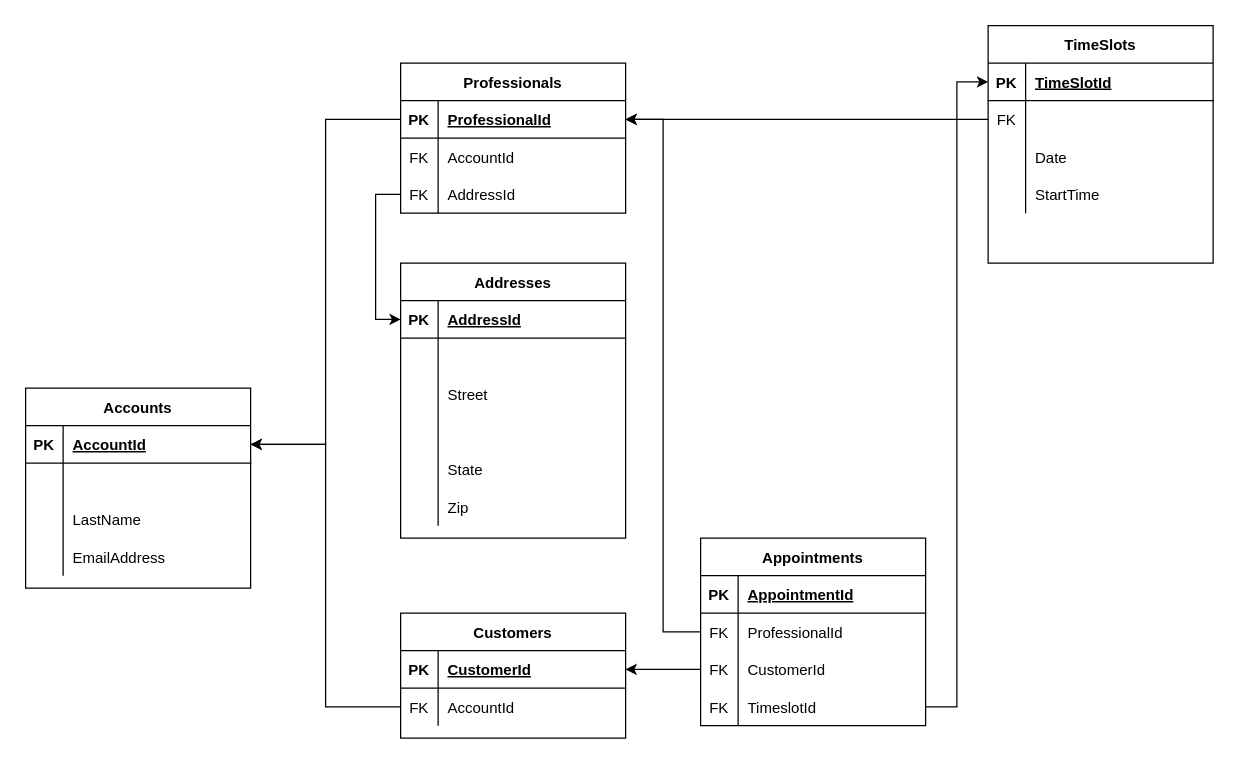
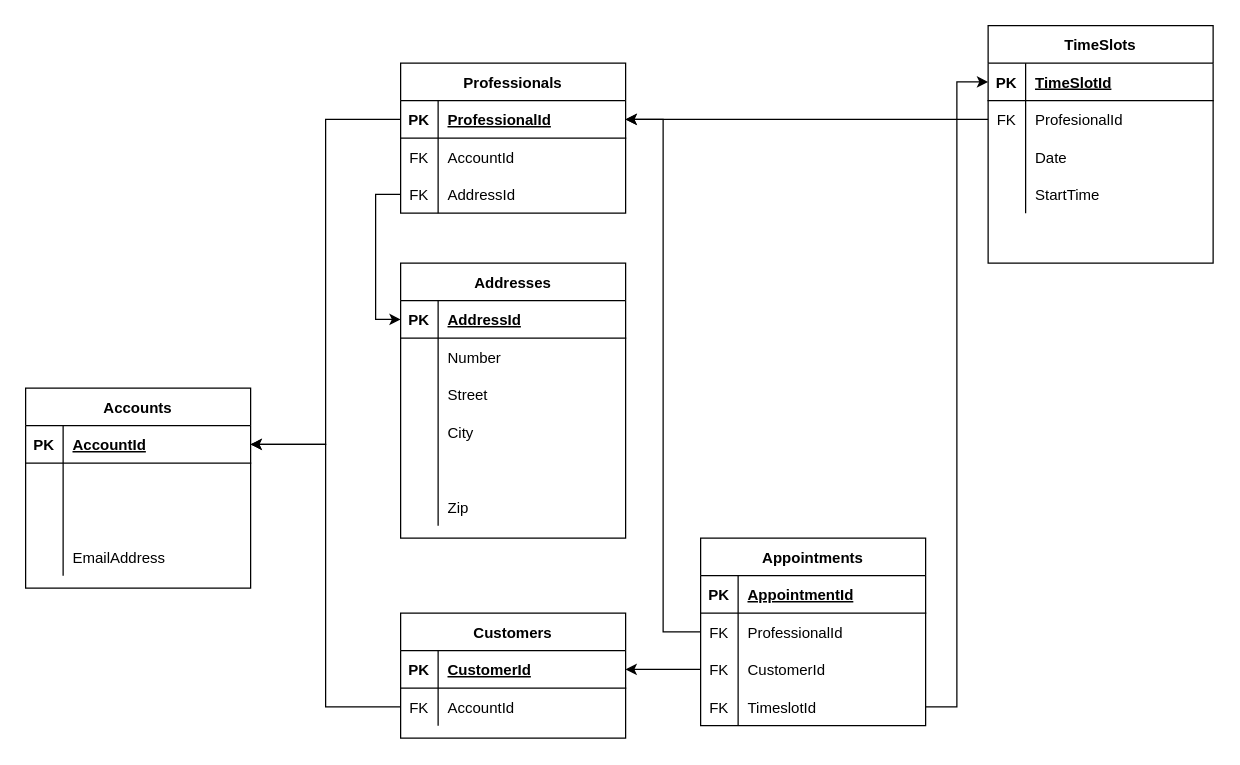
node "ProfesionalId": added
node "Number": added
node "City": added
node "State": removed
node "LastName": removed
